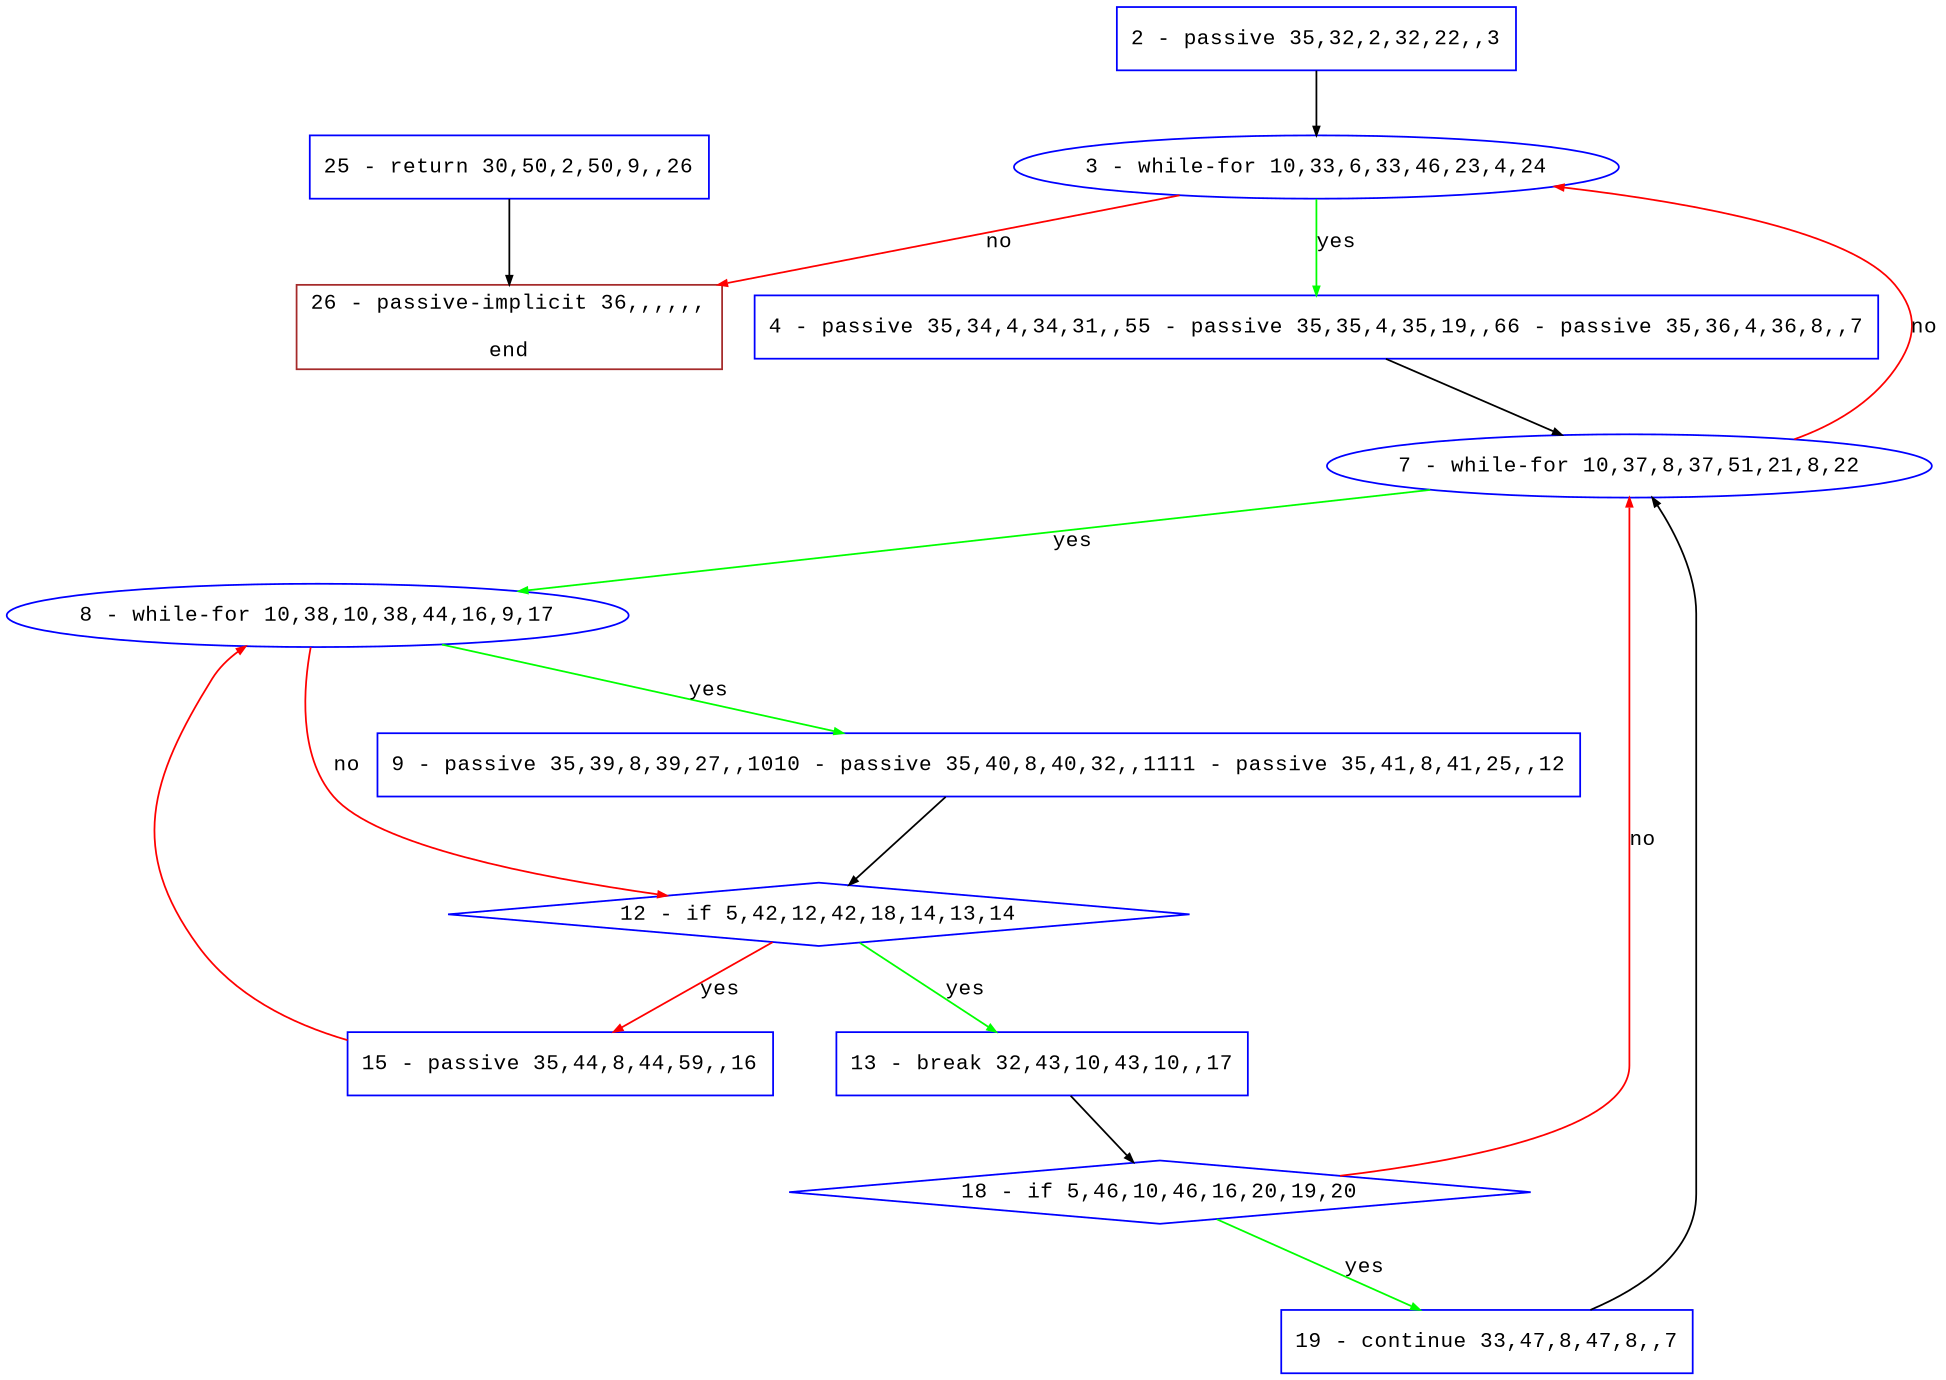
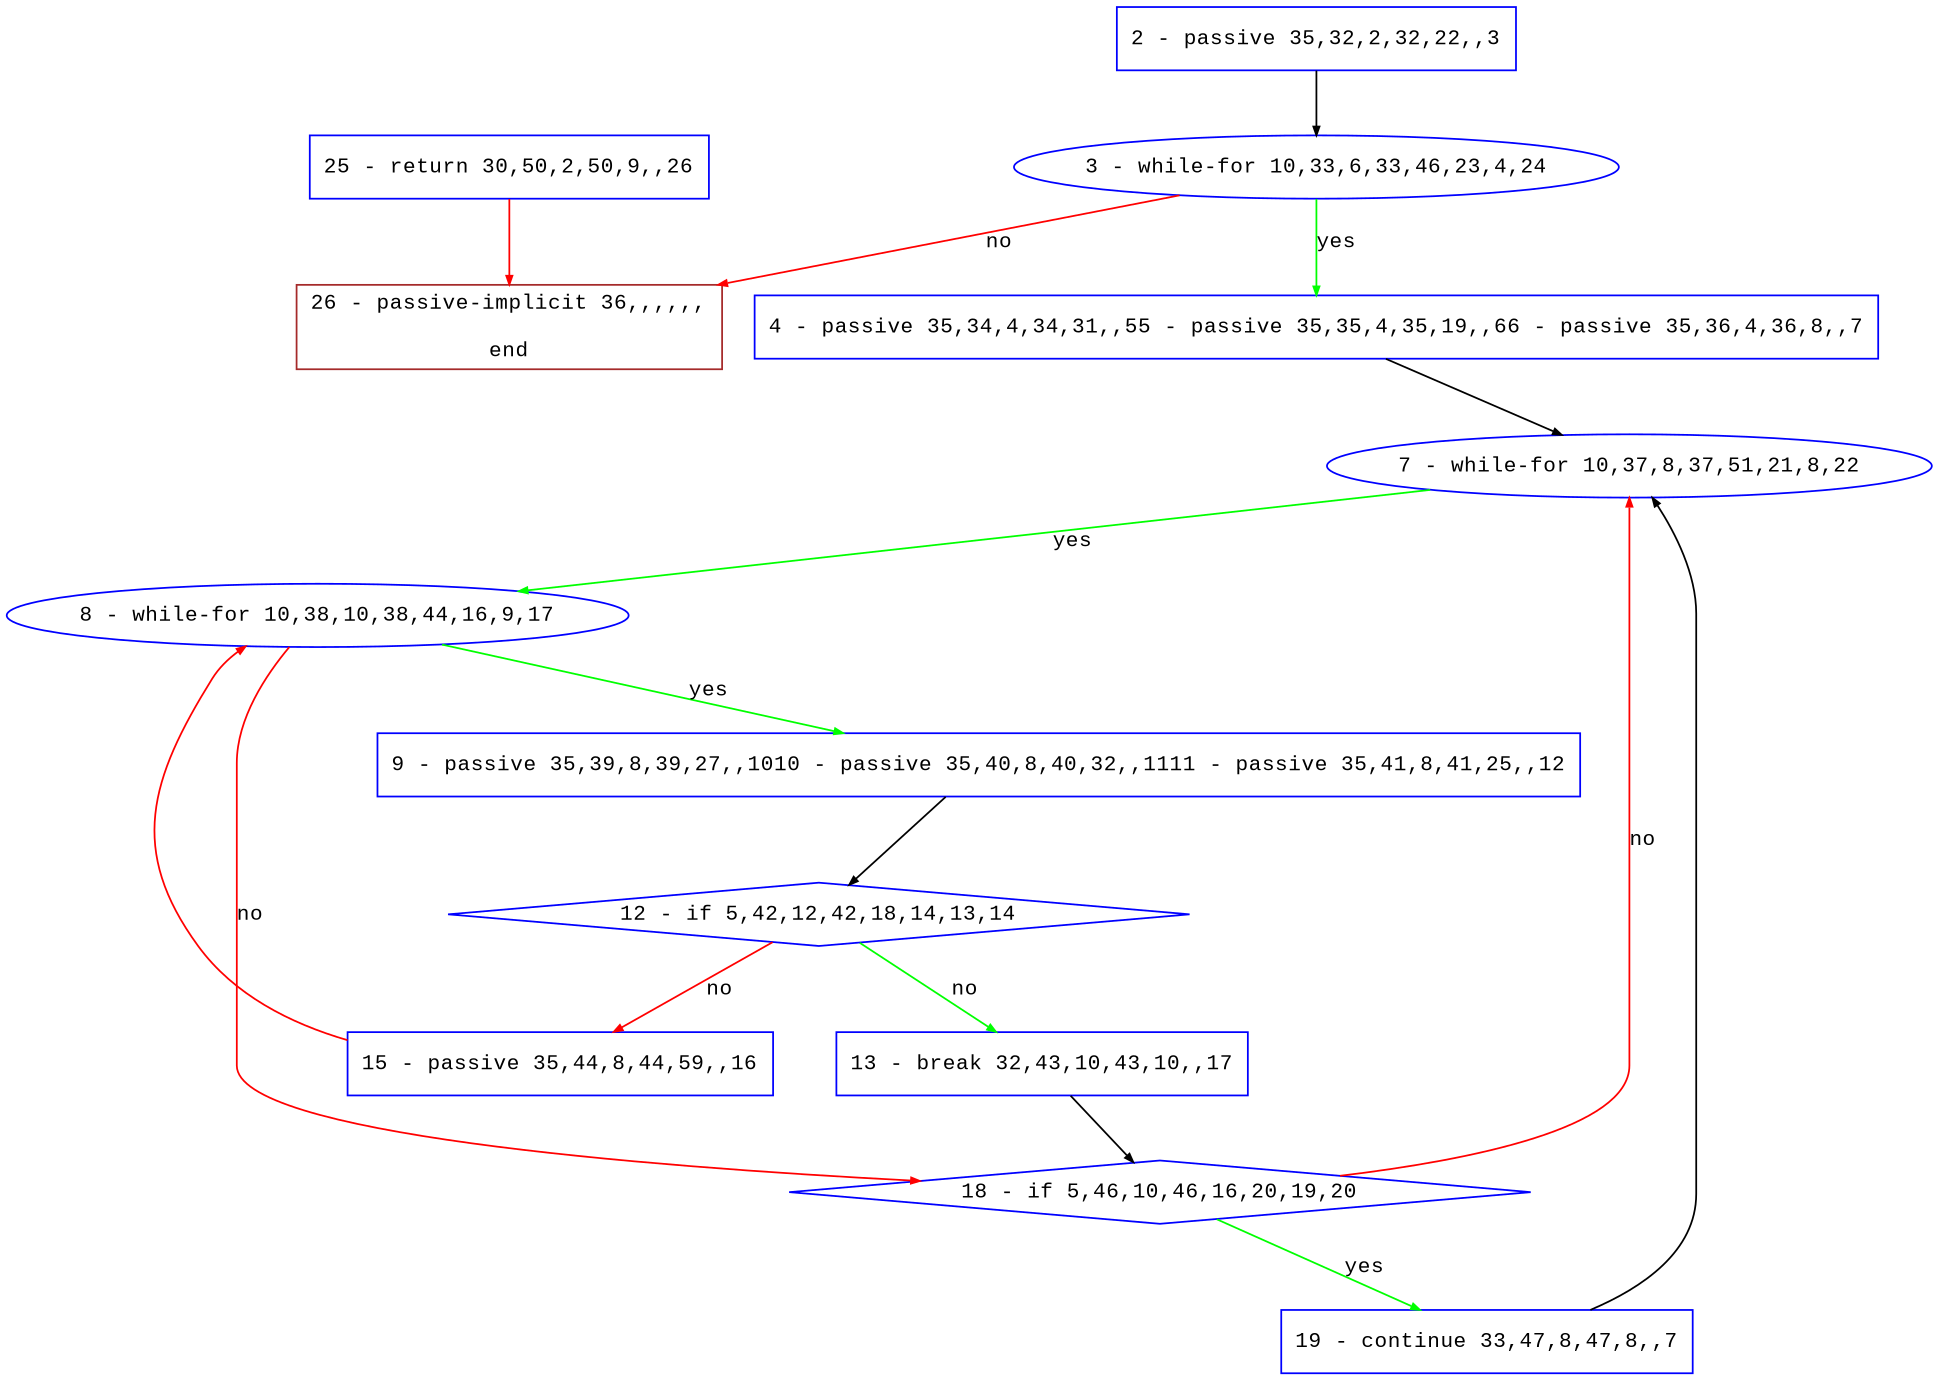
edge "25 - return 30,50,2,50,9,,26" -> "26 - passive-implicit 36,,,,,, end": color #000000 -> #ff0000
edge "7 - while-for 10,37,8,37,51,21,8,22" -> "3 - while-for 10,33,6,33,46,23,4,24": removed, label "no"
edge "8 - while-for 10,38,10,38,44,16,9,17" -> "12 - if 5,42,12,42,18,14,13,14": now "8 - while-for 10,38,10,38,44,16,9,17" -> "18 - if 5,46,10,46,16,20,19,20"
edge "12 - if 5,42,12,42,18,14,13,14" -> "15 - passive 35,44,8,44,59,,16": label "yes" -> "no"
edge "12 - if 5,42,12,42,18,14,13,14" -> "13 - break 32,43,10,43,10,,17": label "yes" -> "no"
